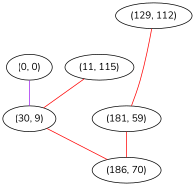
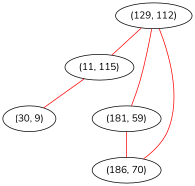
edge "(129, 112)" -- "(11, 115)": added
node "(0, 0)": removed
edge "(30, 9)" -- "(186, 70)": now "(129, 112)" -- "(186, 70)"
